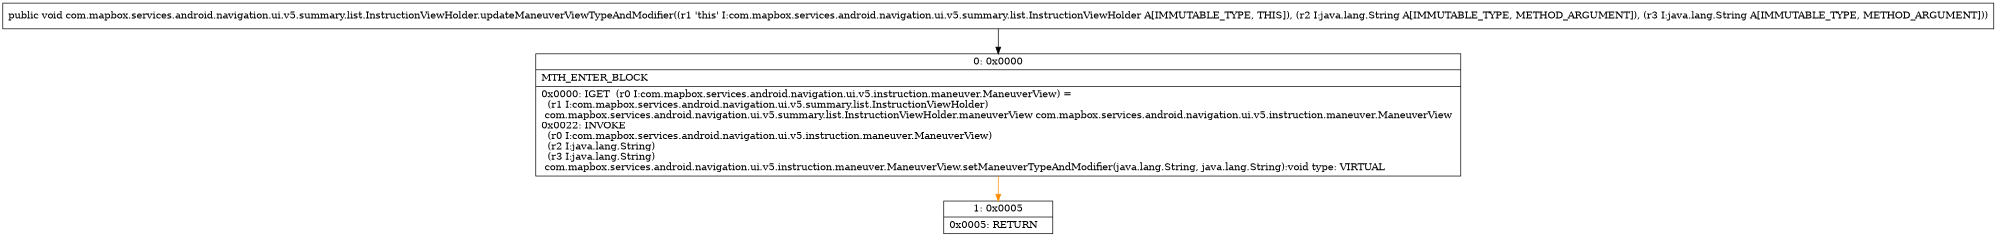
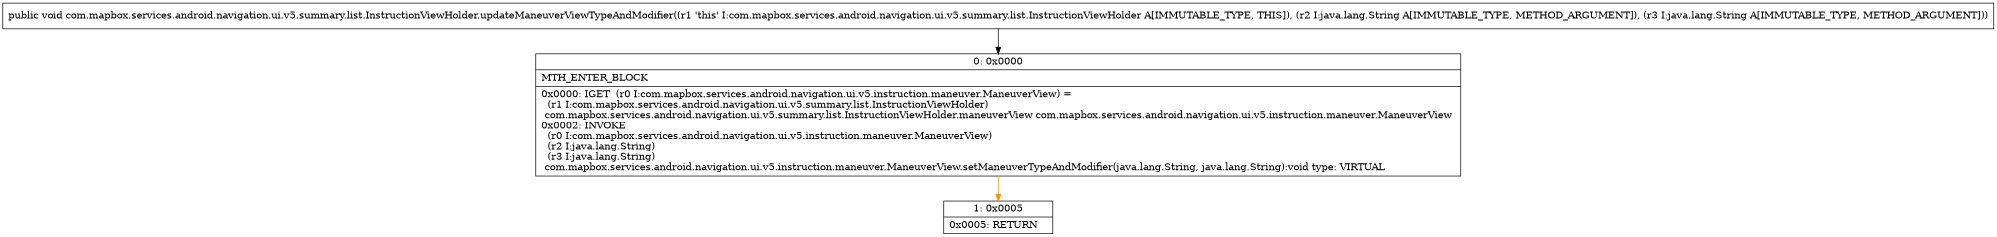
node "0: 0x0000": text "0x0022: INVOKE" -> "0x0002: INVOKE"
